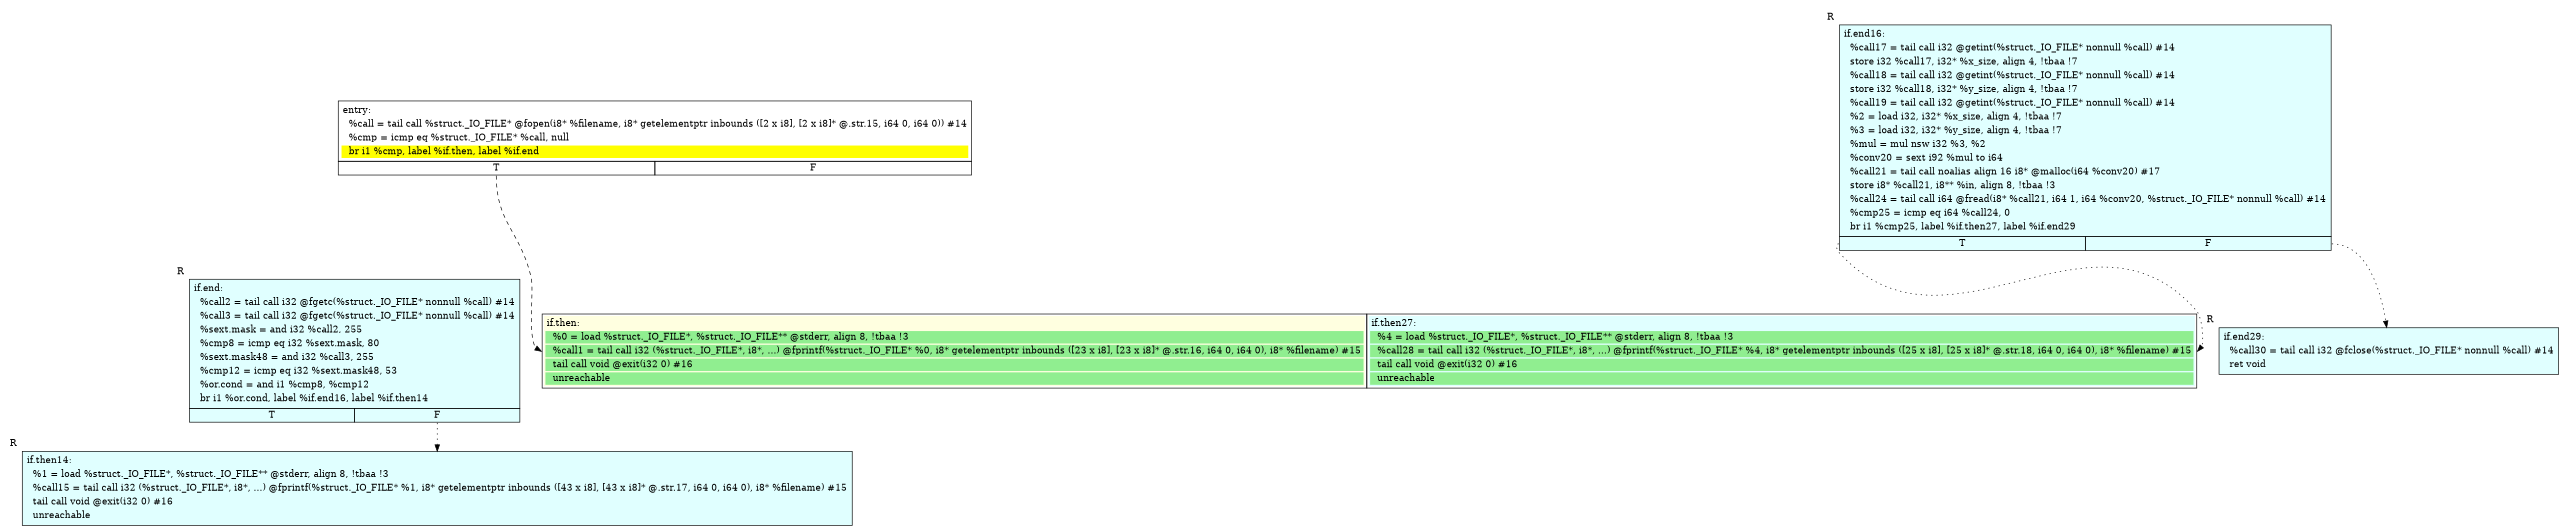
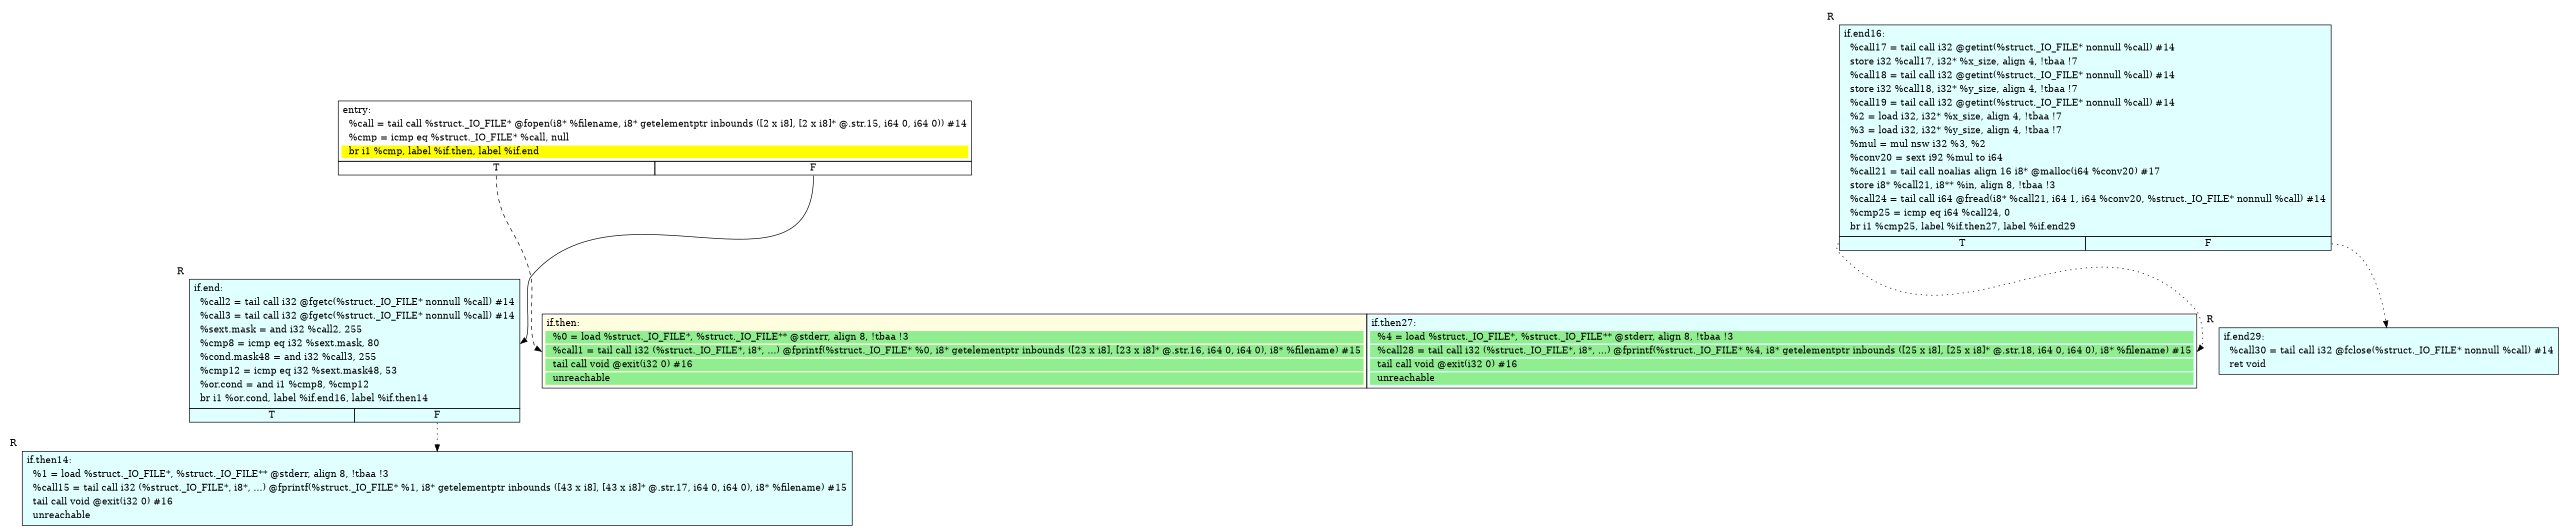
edge "entry:" -> "if.end:": added
node "if.end:": text "%sext.mask48 = and i32 %call3, 255" -> "%cond.mask48 = and i32 %call3, 255"
